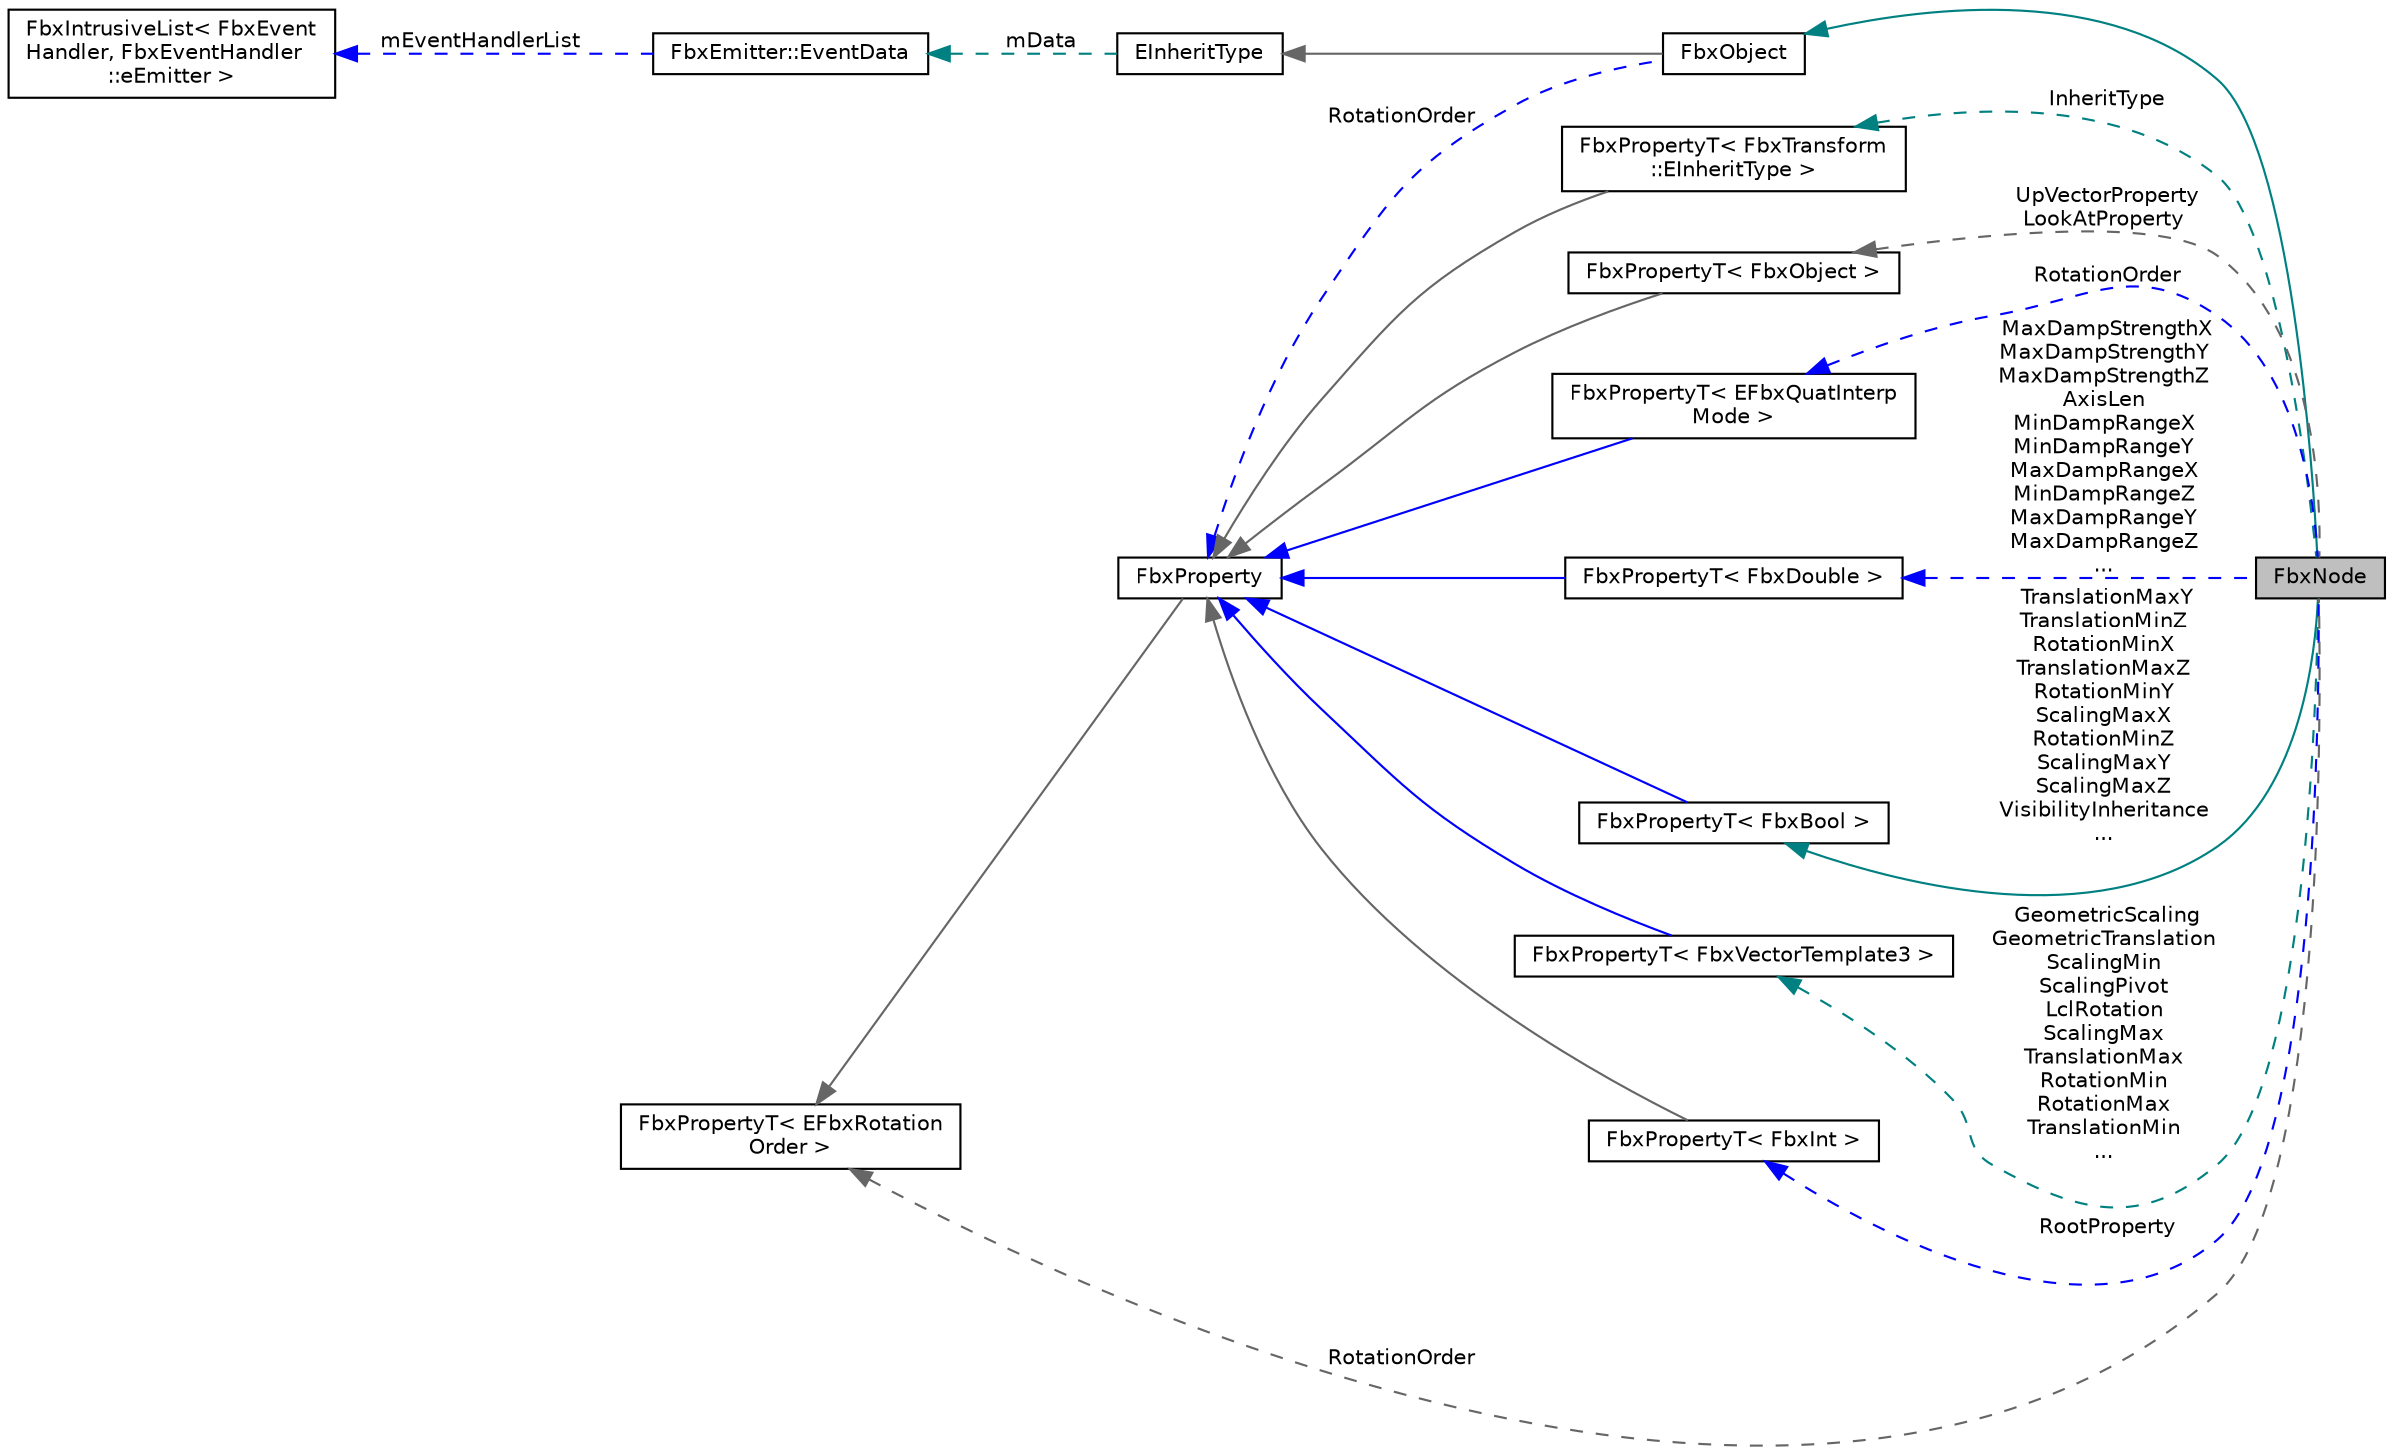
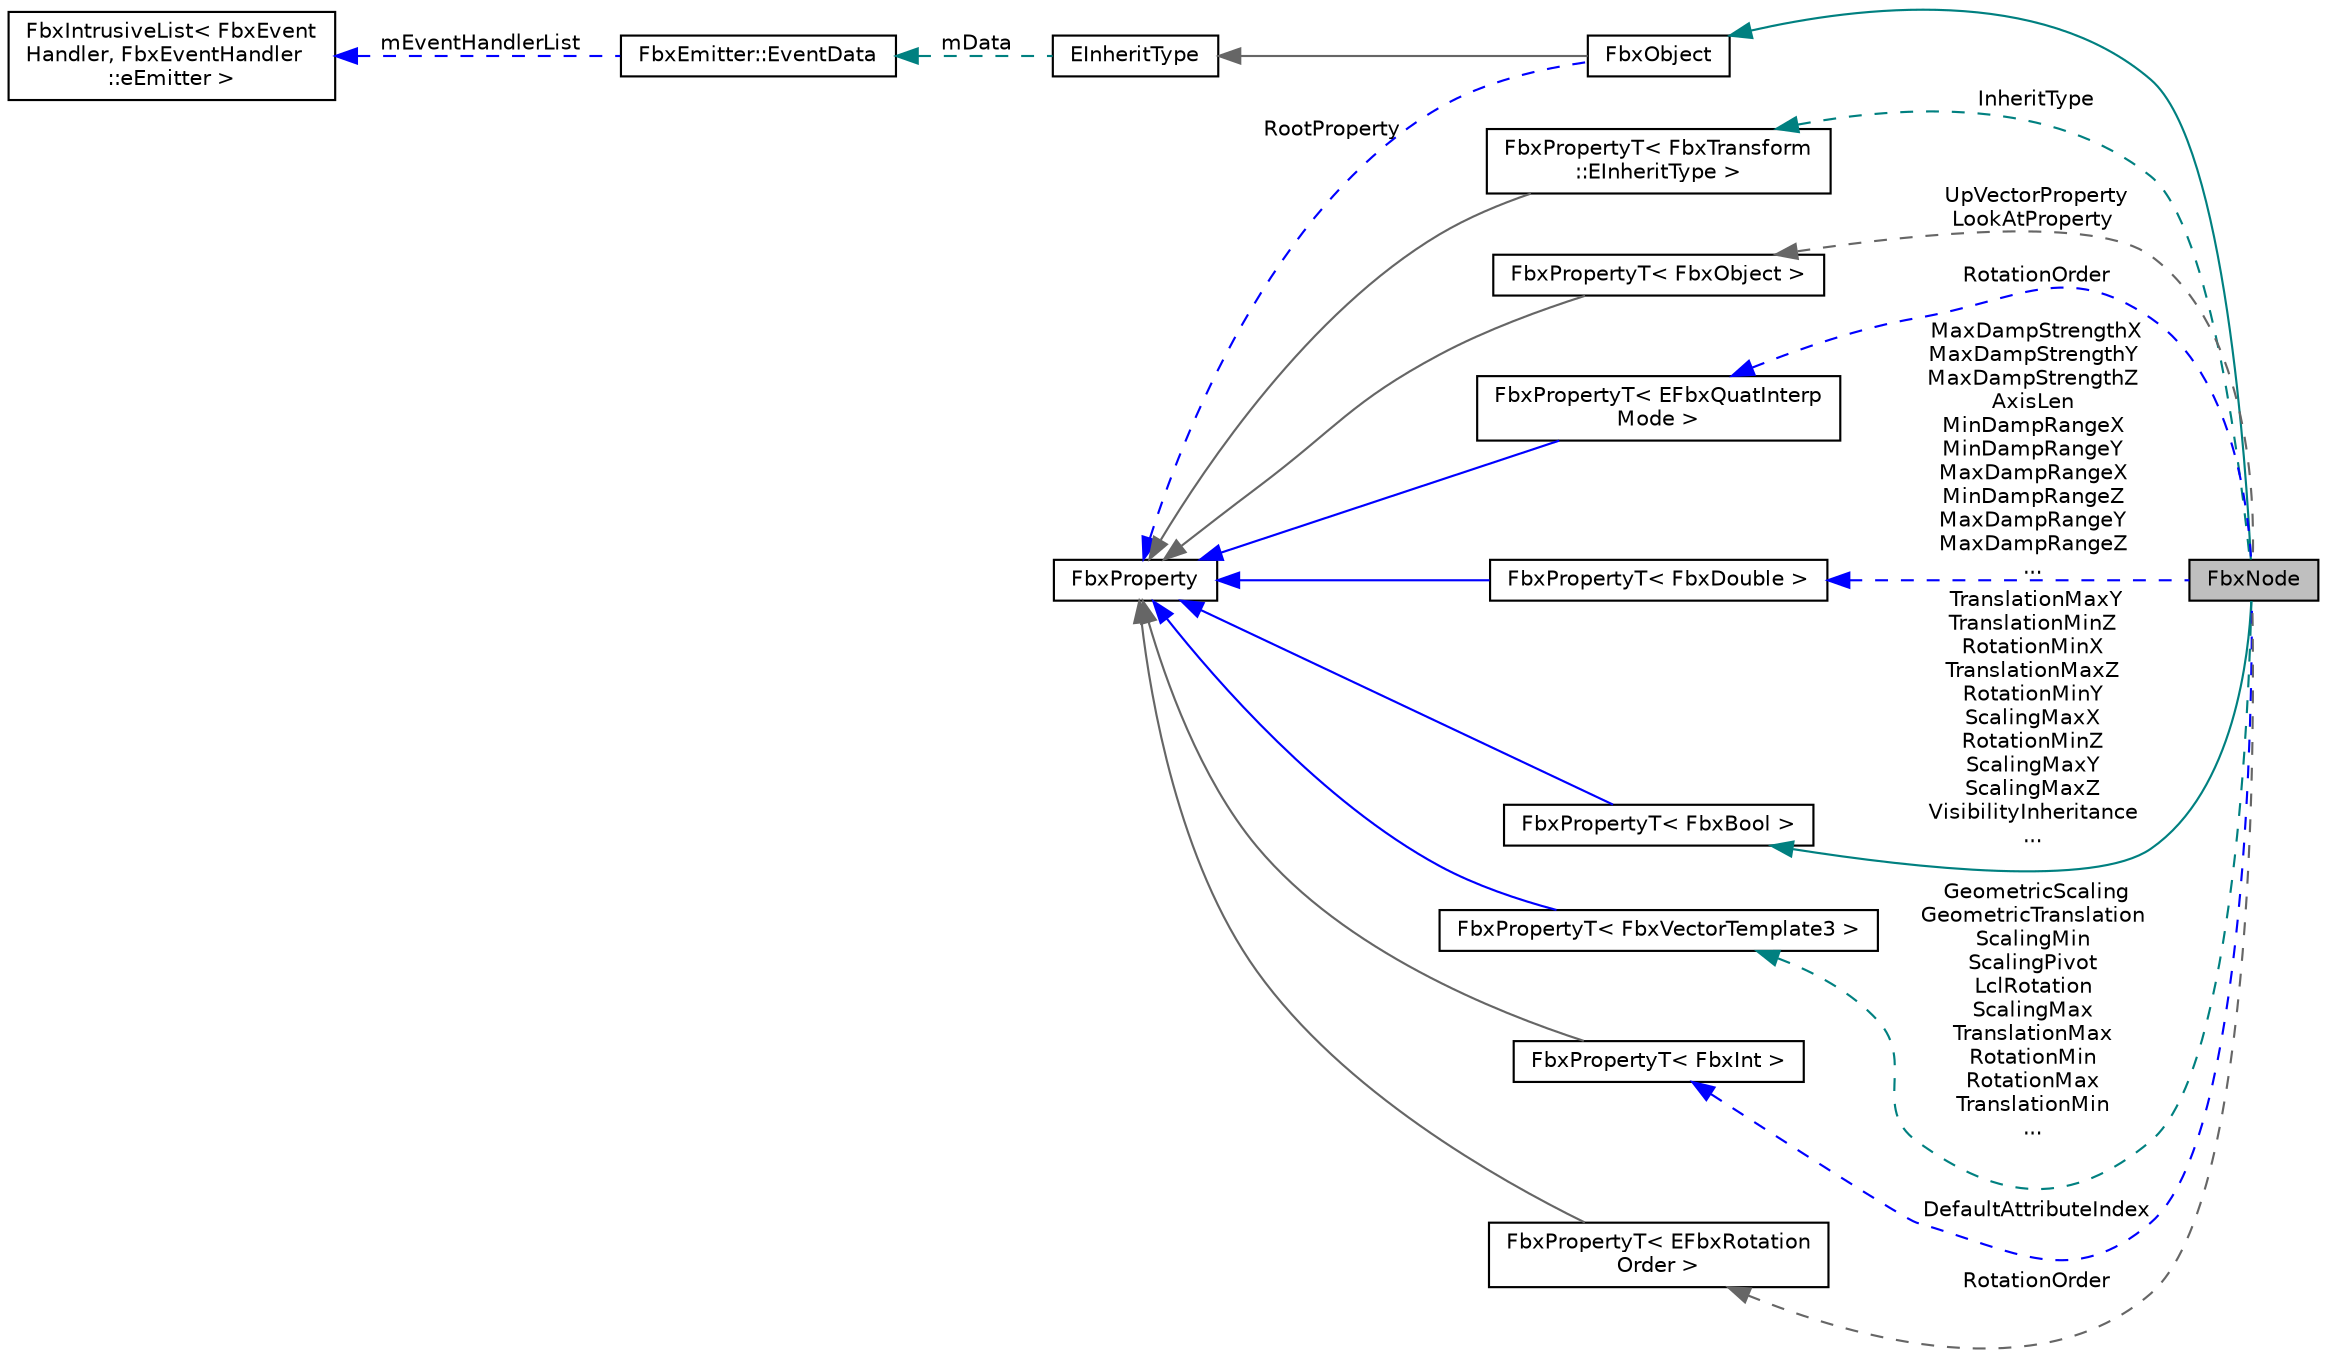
edge "FbxObject" -> "FbxProperty": label " RotationOrder" -> " RootProperty"
edge "FbxProperty" -> "FbxPropertyT< EFbxRotation Order >": reversed
edge "FbxNode" -> "FbxPropertyT< FbxInt >": label " RootProperty" -> " DefaultAttributeIndex"
